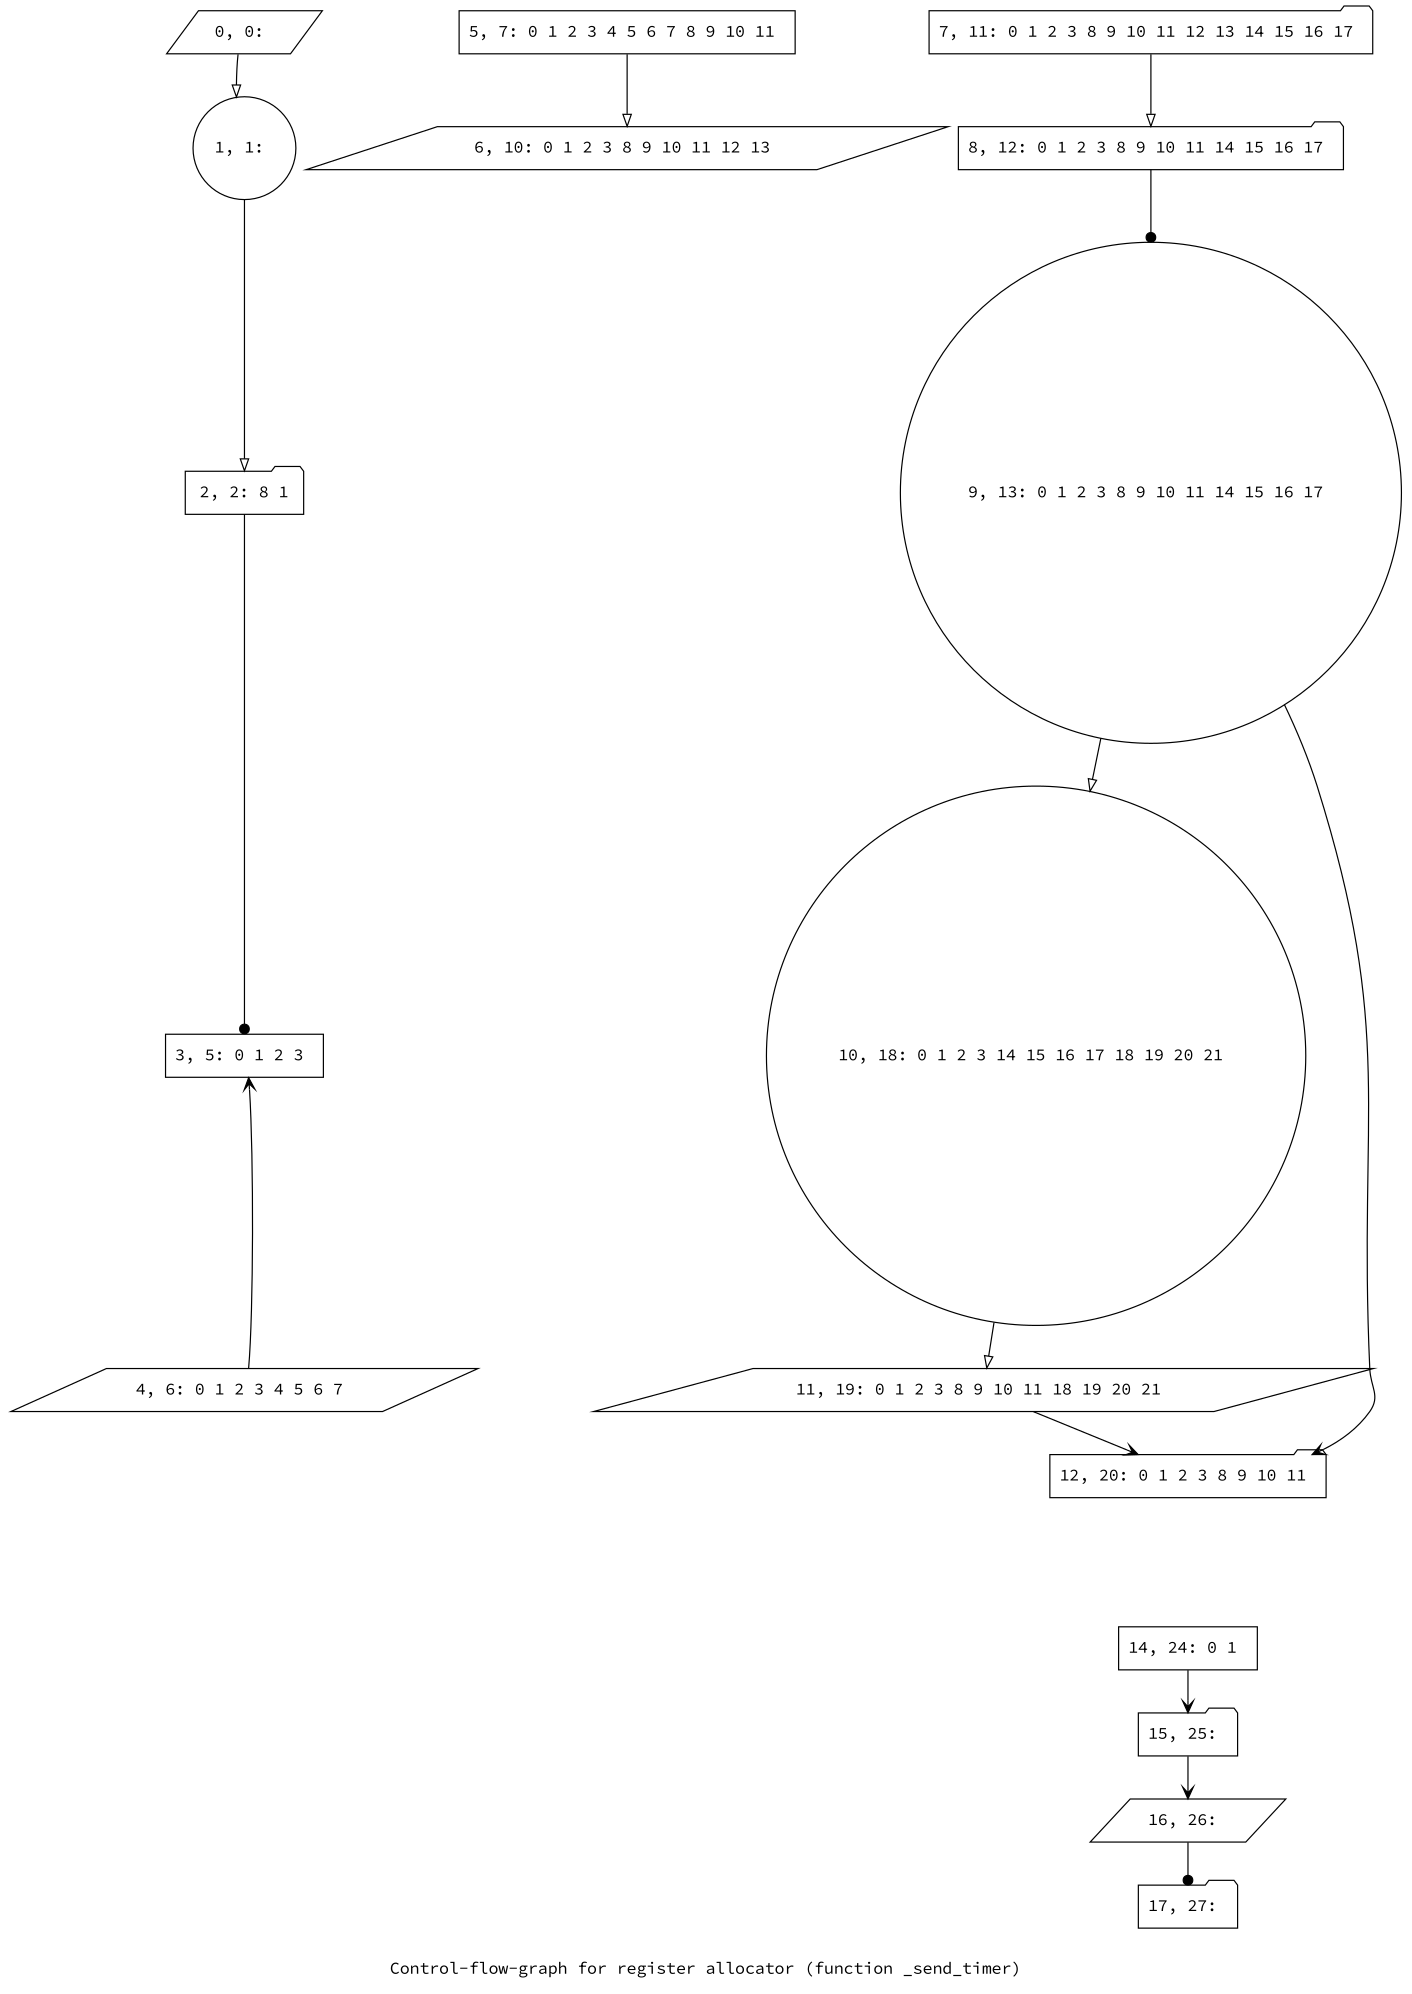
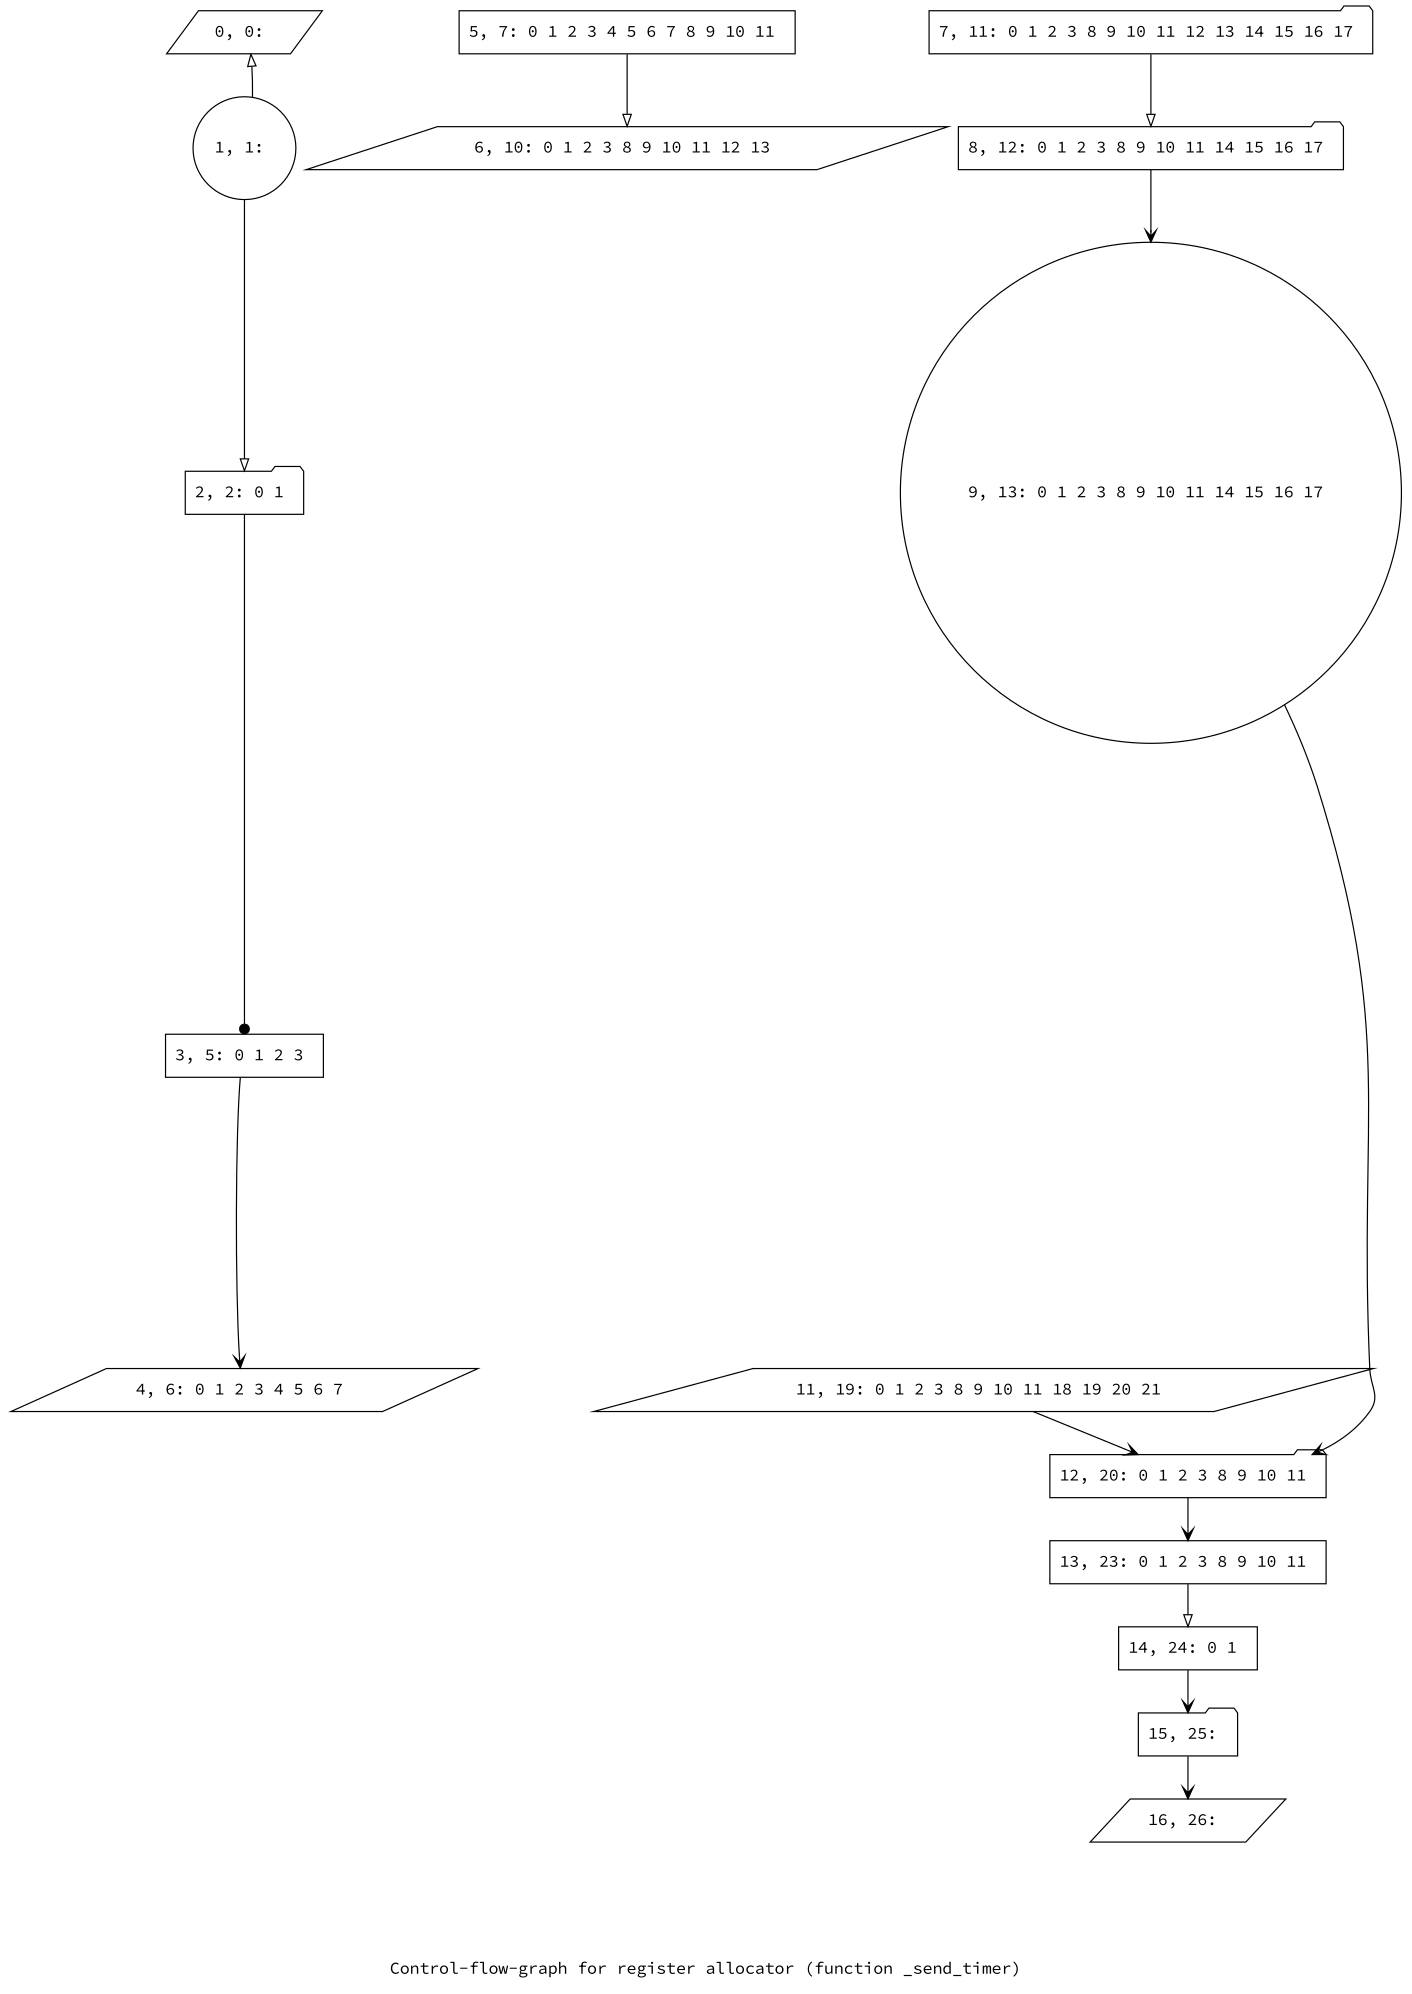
edge "0, 0:" -> "1, 1:": reversed
edge "8, 12: 0 1 2 3 8 9 10 11 14 15 16 17" -> "9, 13: 0 1 2 3 8 9 10 11 14 15 16 17": arrowhead dot -> vee
node "2, 2: 8 1": label "2, 2: 8 1" -> "2, 2: 0 1"
node "10, 18: 0 1 2 3 14 15 16 17 18 19 20 21": removed
edge "4, 6: 0 1 2 3 4 5 6 7" -> "3, 5: 0 1 2 3": reversed
node "13, 23: 0 1 2 3 8 9 10 11": added
node "17, 27:": removed
